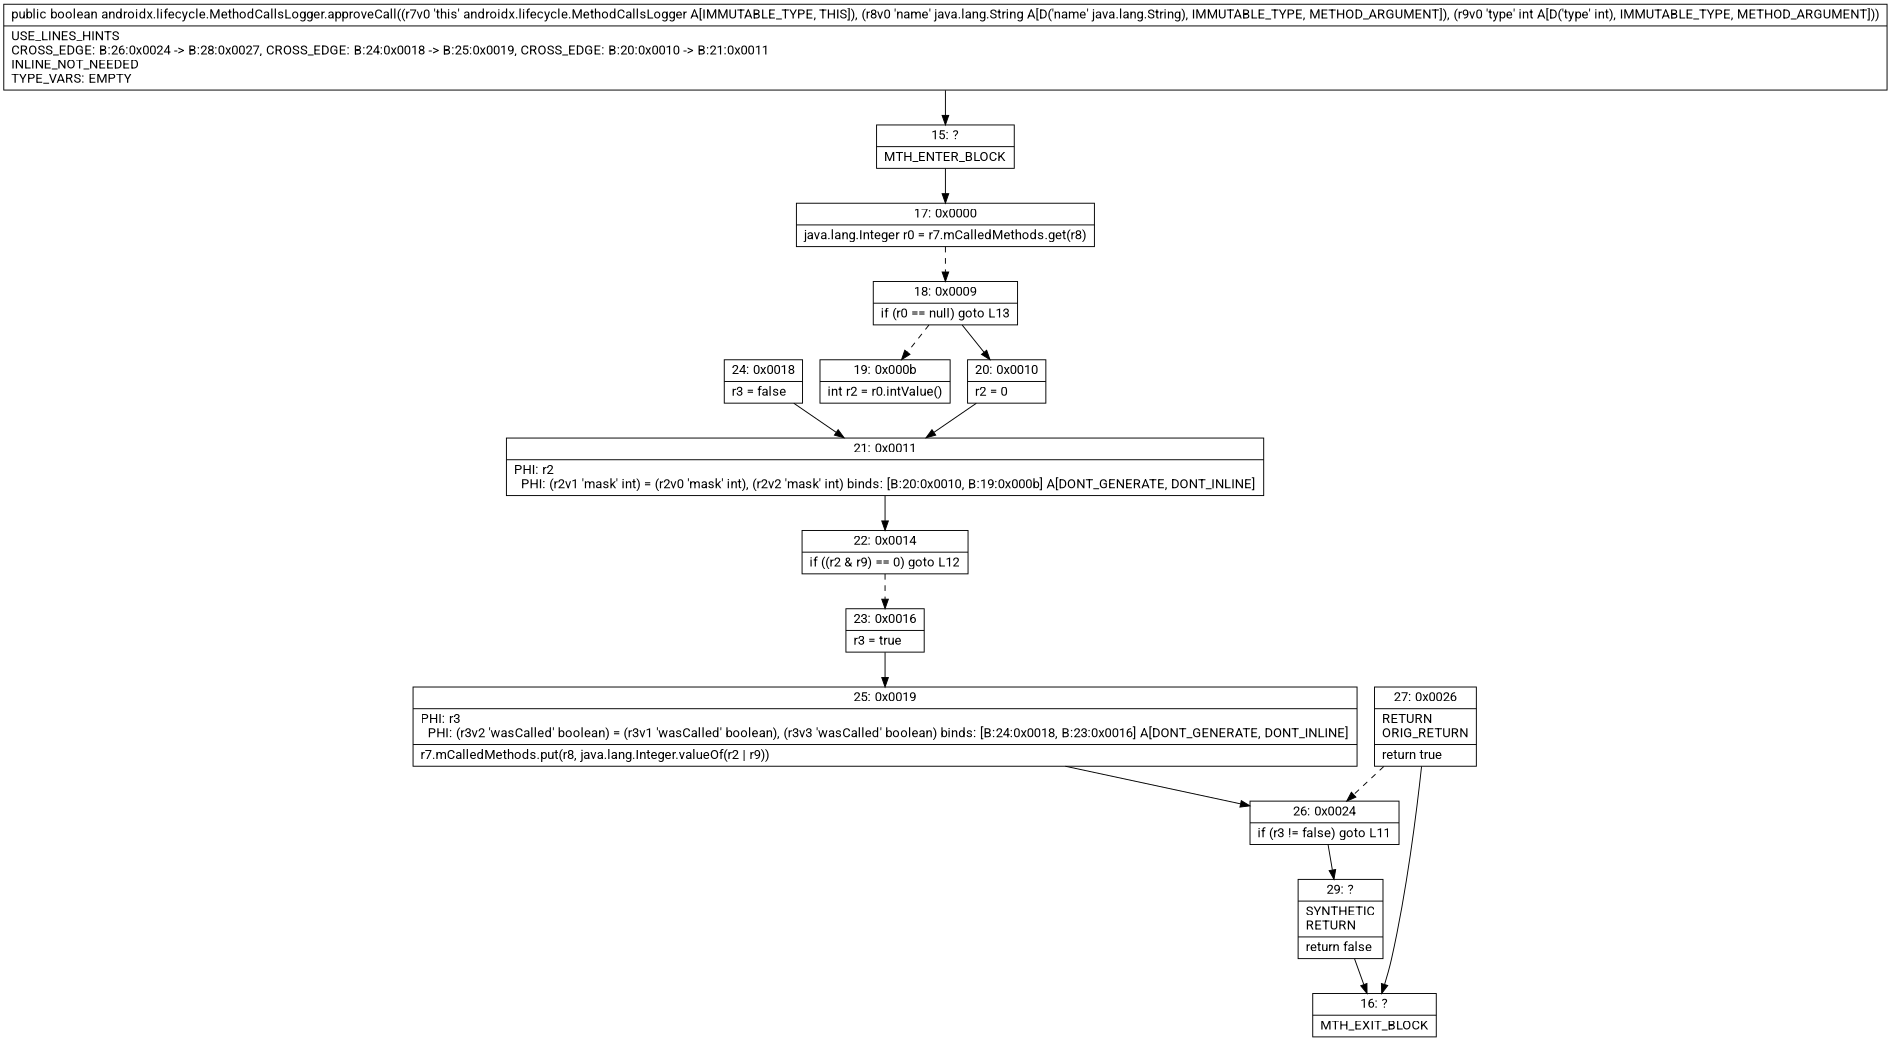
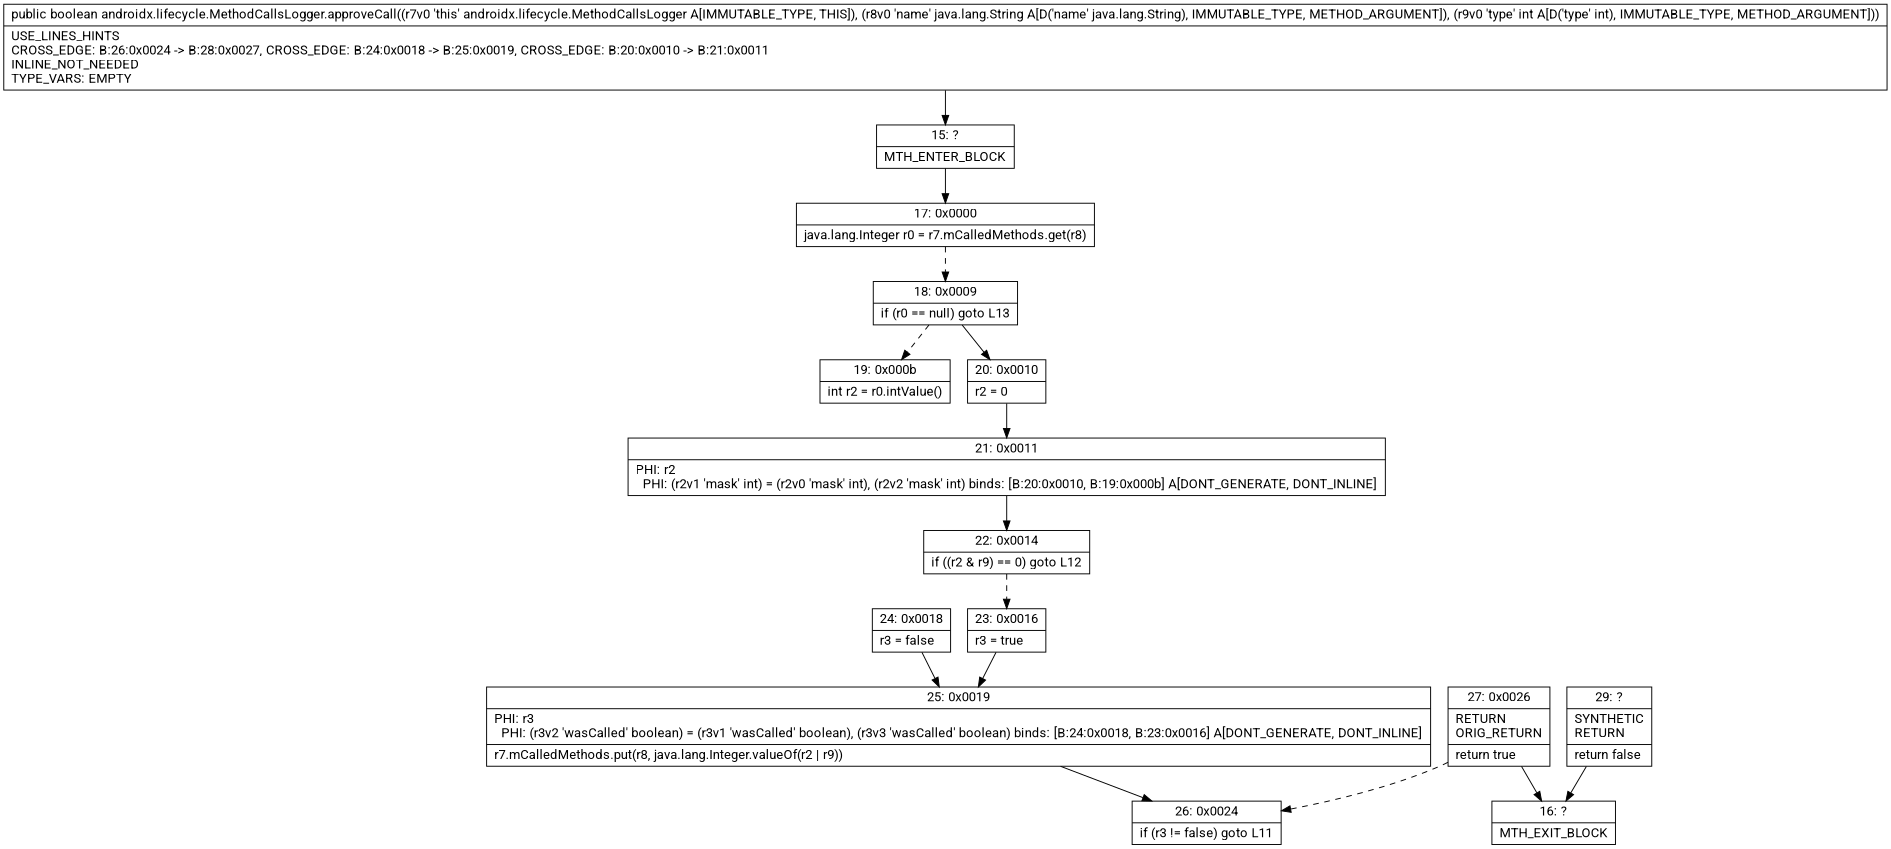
edge "24: 0x0018" -> "21: 0x0011": now "24: 0x0018" -> "25: 0x0019"
edge "26: 0x0024" -> "29: ?": removed
